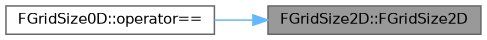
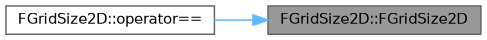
node "FGridSize0D::operator==": label "FGridSize0D::operator==" -> "FGridSize2D::operator=="
